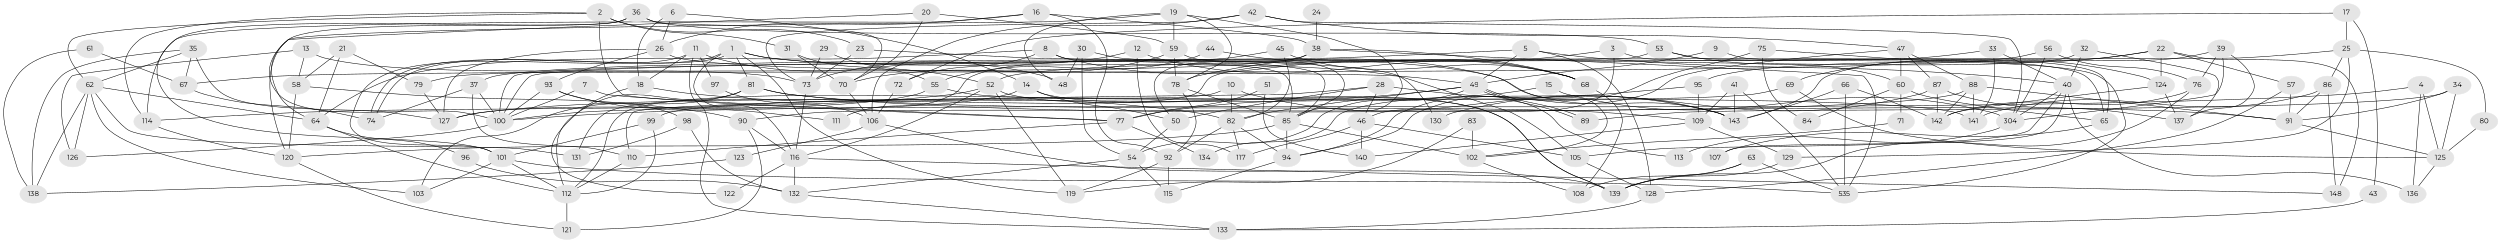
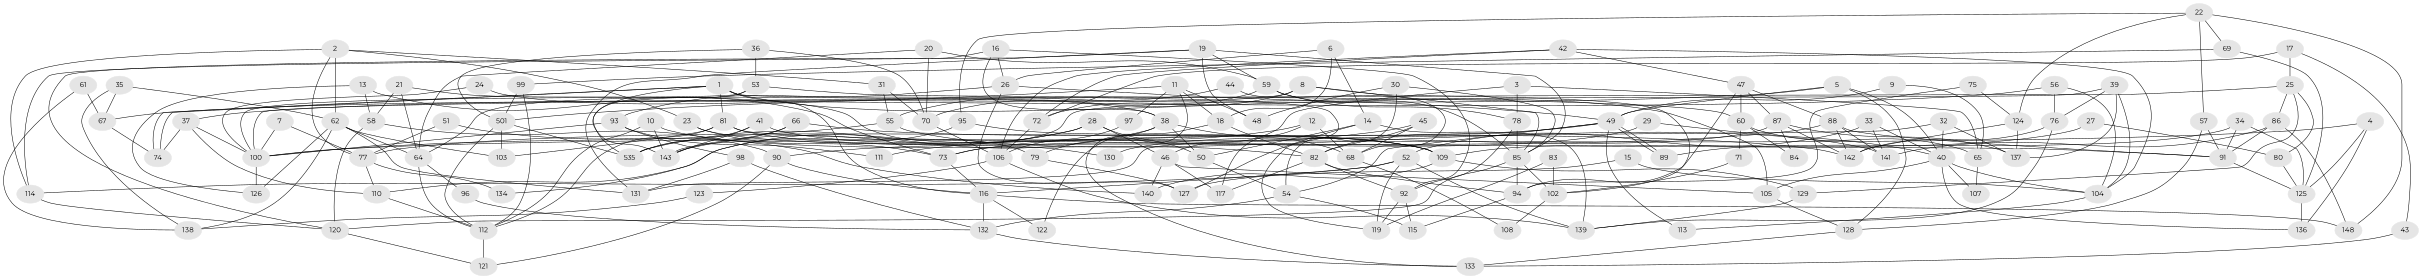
edge "42" -- "73": now "42" -- "72"
edge "36" -- "100": now "24" -- "100"
edge "19" -- "78": now "19" -- "131"
edge "29" -- "52": now "29" -- "40"
edge "75" -- "84": now "87" -- "84"
edge "35" -- "127": removed
node "304": label "304" -> "104"
node "27": added
node "101": label "101" -> "501"
node "63": removed
